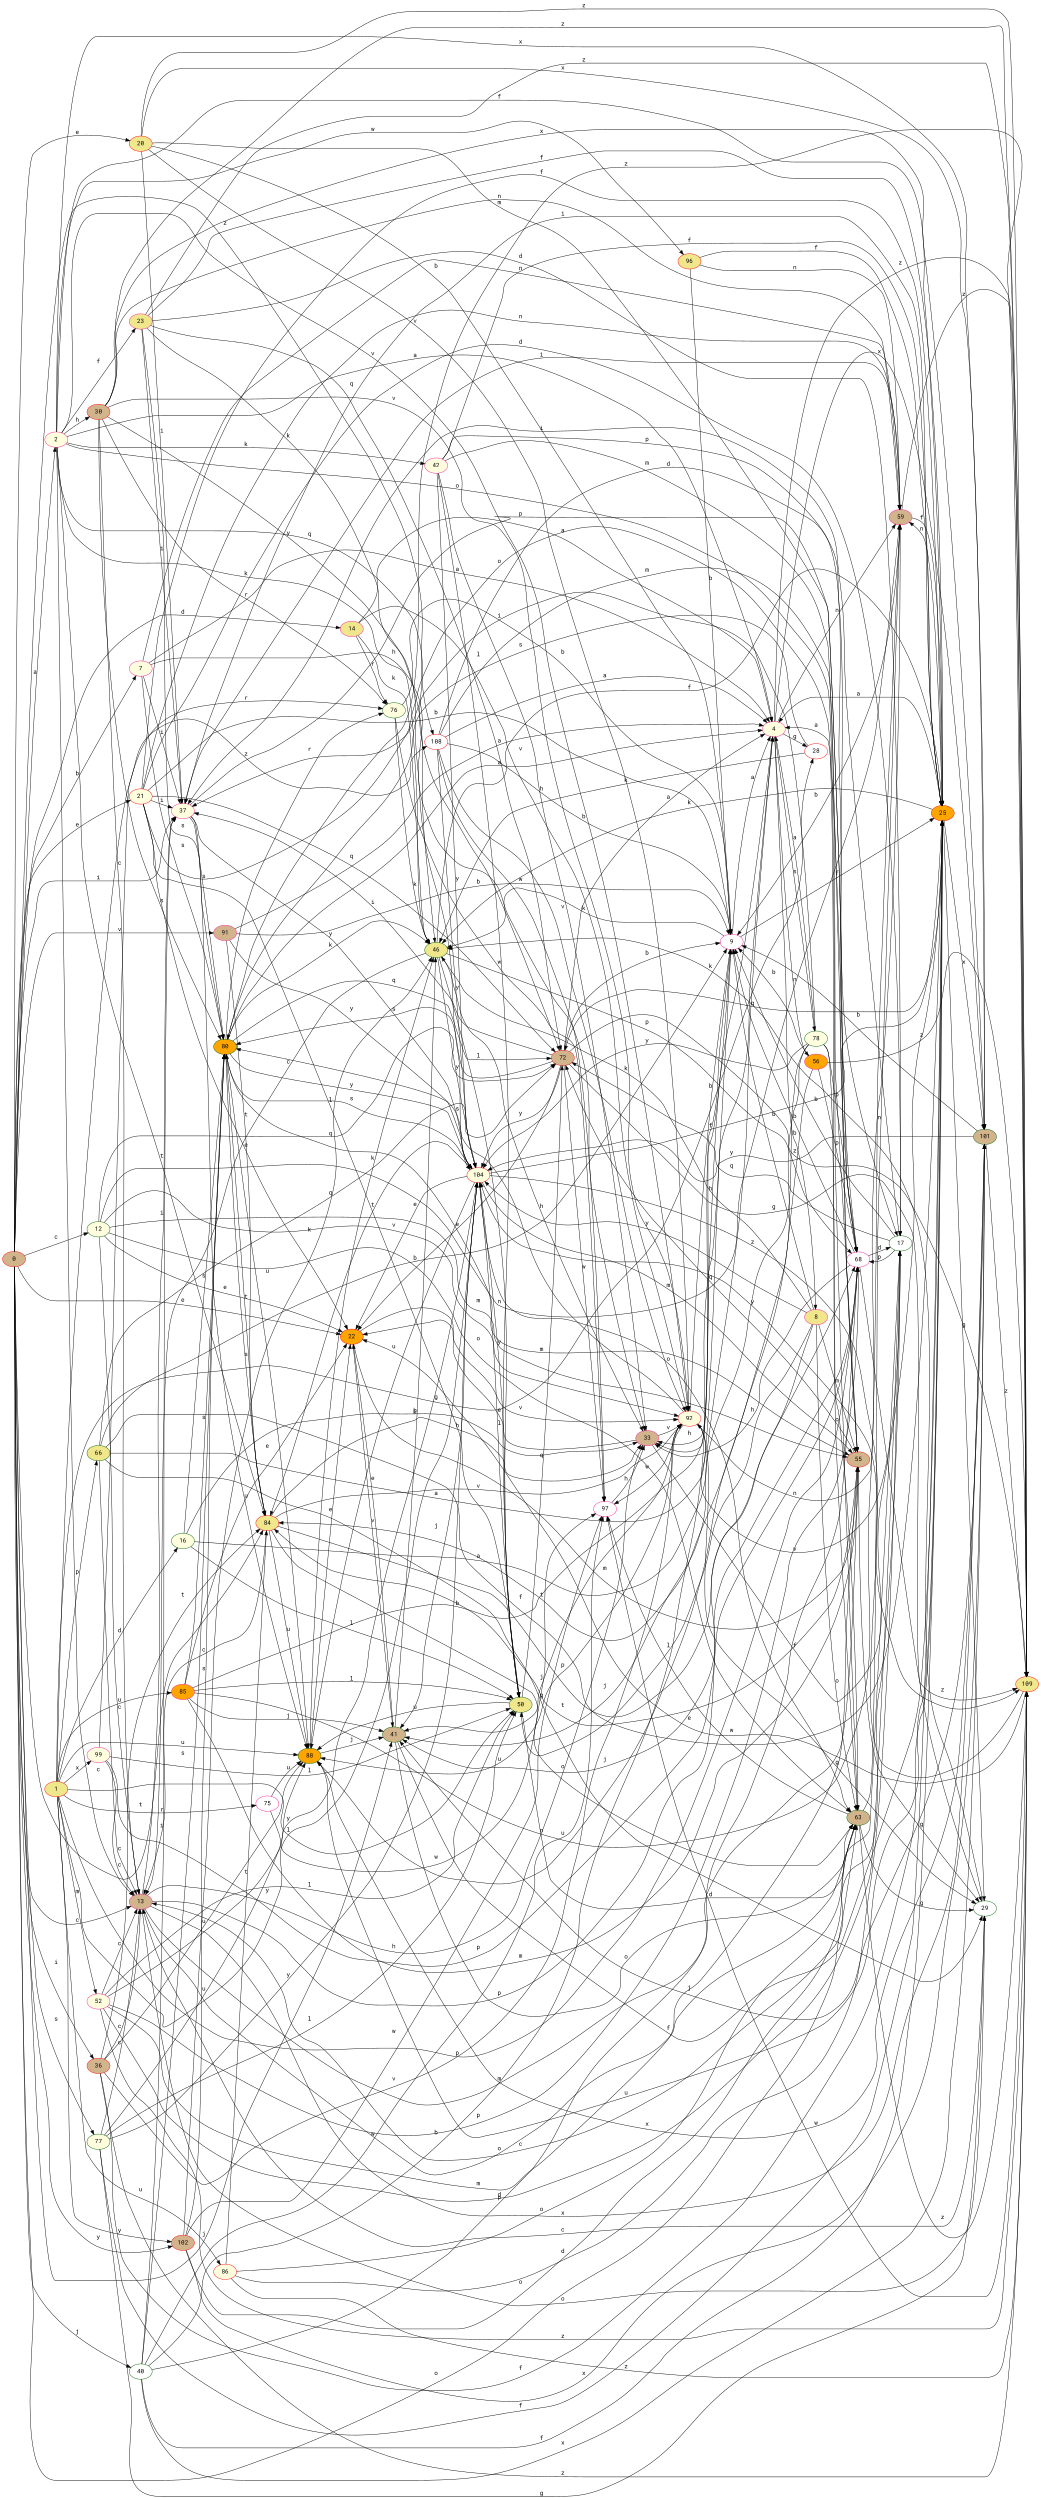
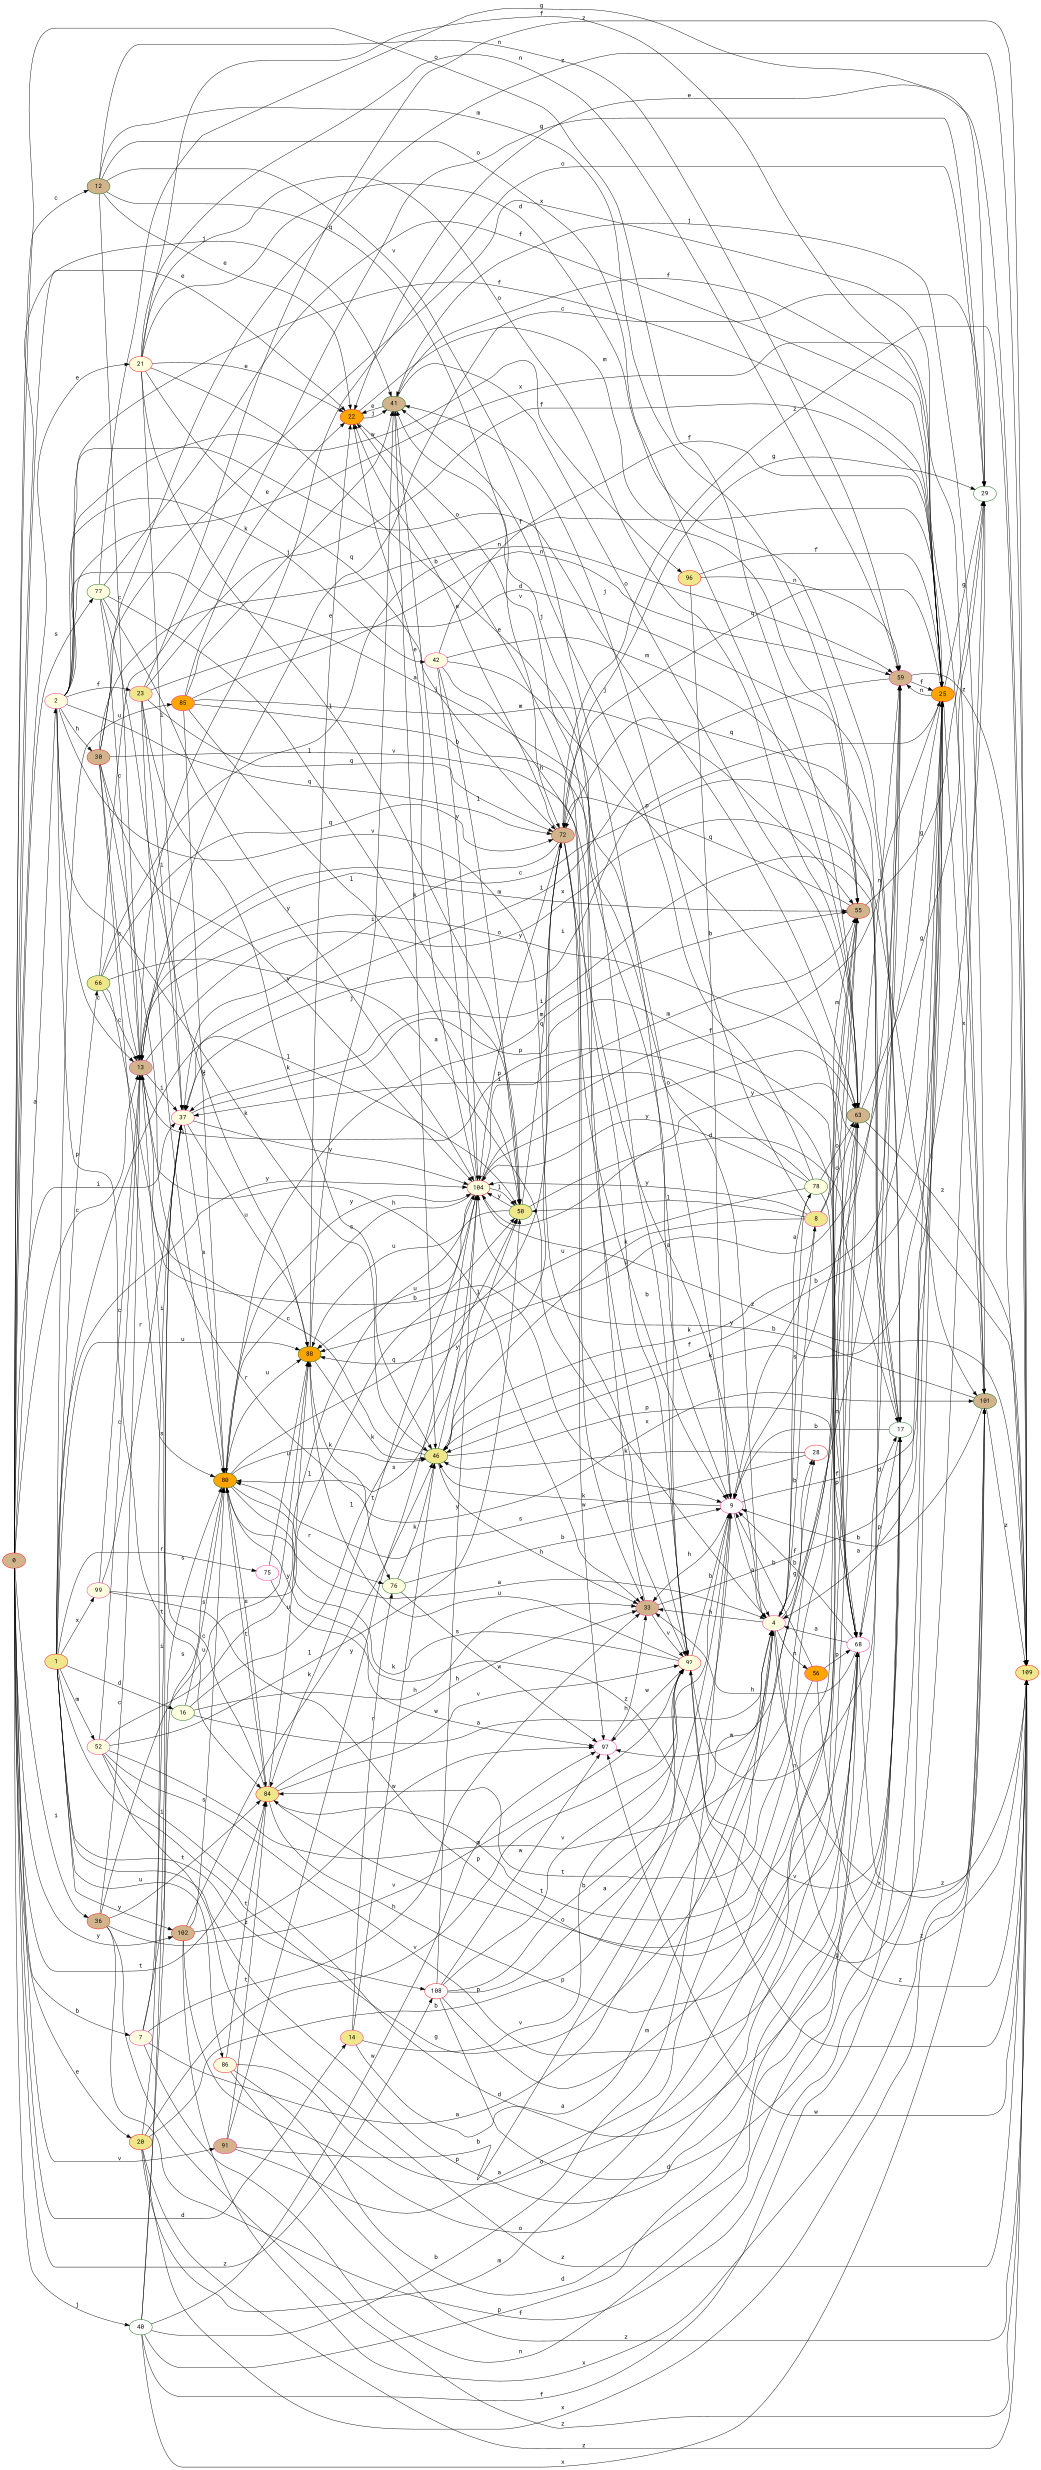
edge "99" -> "76": now "99" -> "37"
node "12": fillcolor lightyellow -> tan
edge "22" -> "41": label "v" -> "j"
